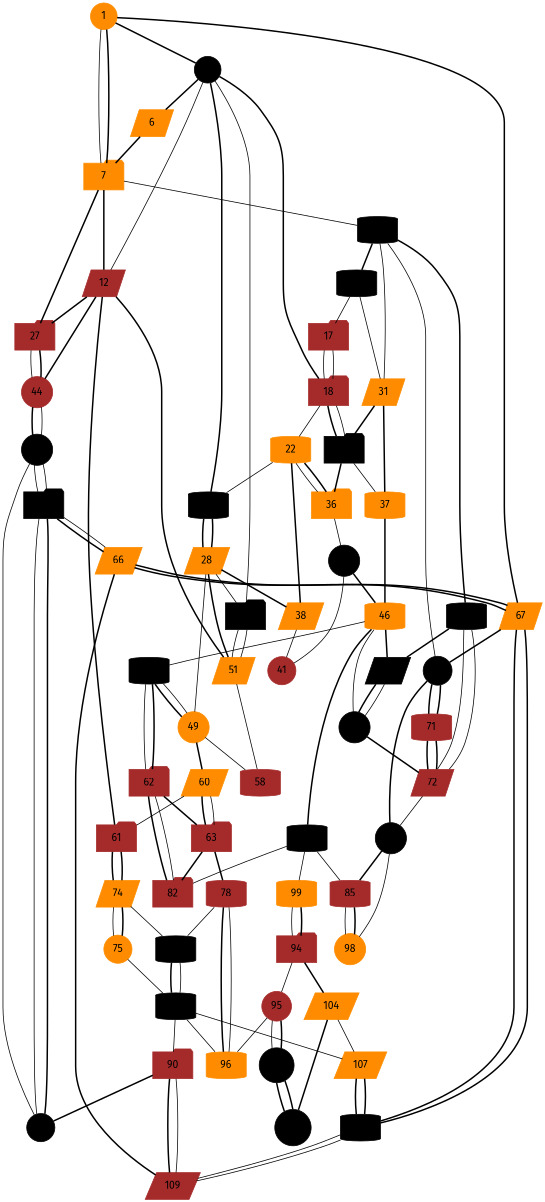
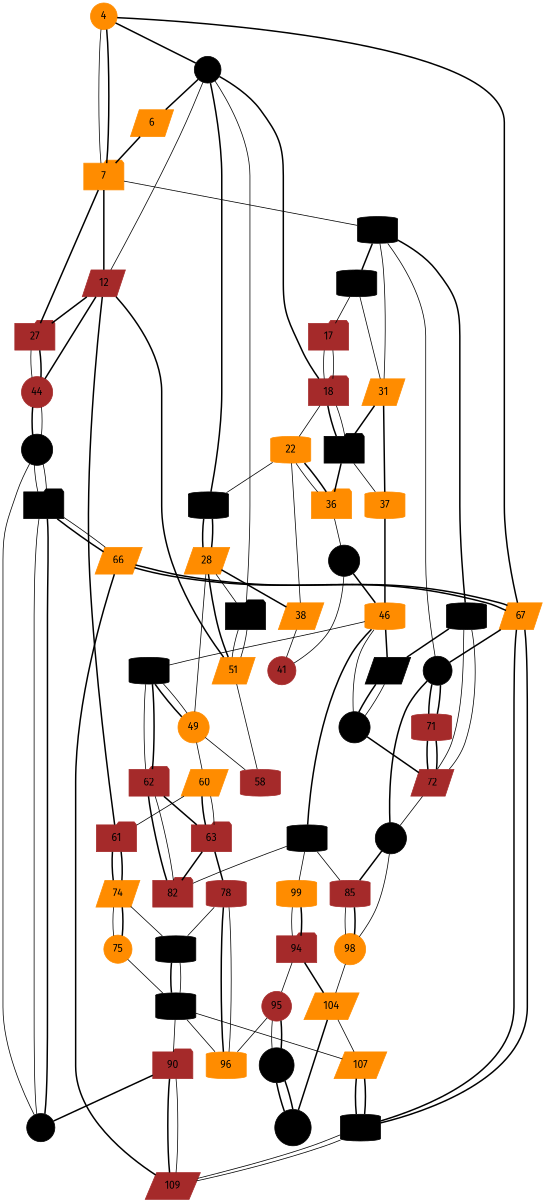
node "1": label "1" -> "4"
edge "22" -- "38": style bold -> solid
edge "49" -- "60": style bold -> solid
edge "98" -- "104": added
